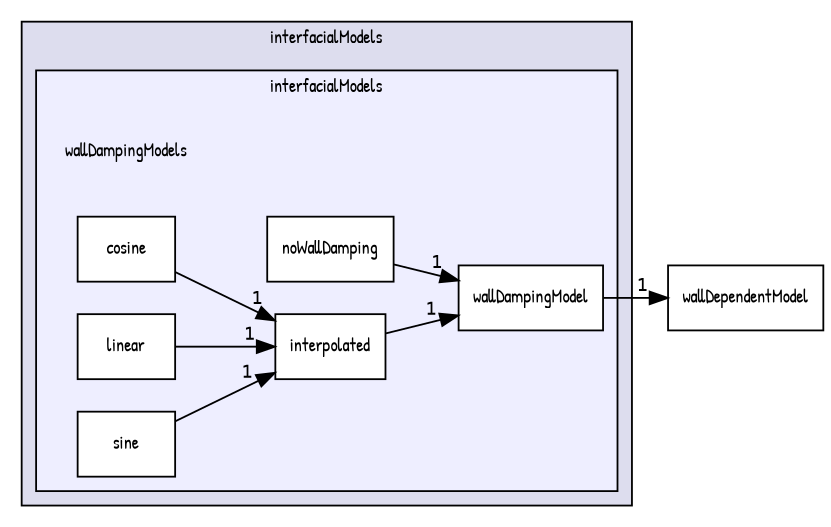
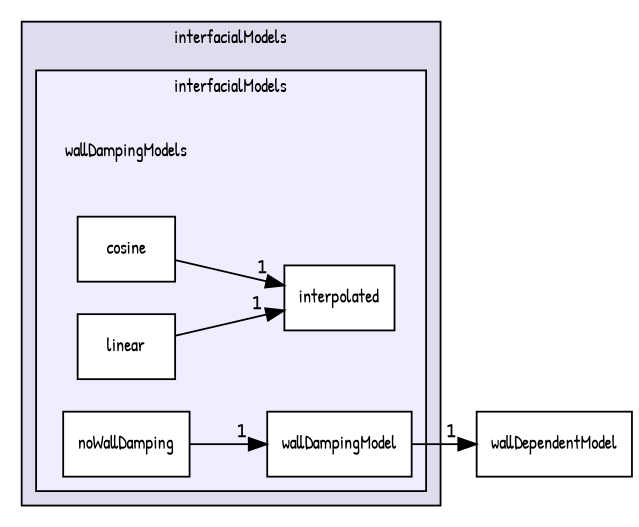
edge "interpolated" -> "wallDampingModel": removed
node "sine": removed
